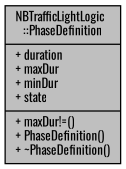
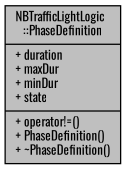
node "NBTrafficLightLogic": text "+ maxDur!=()" -> "+ operator!=()"
